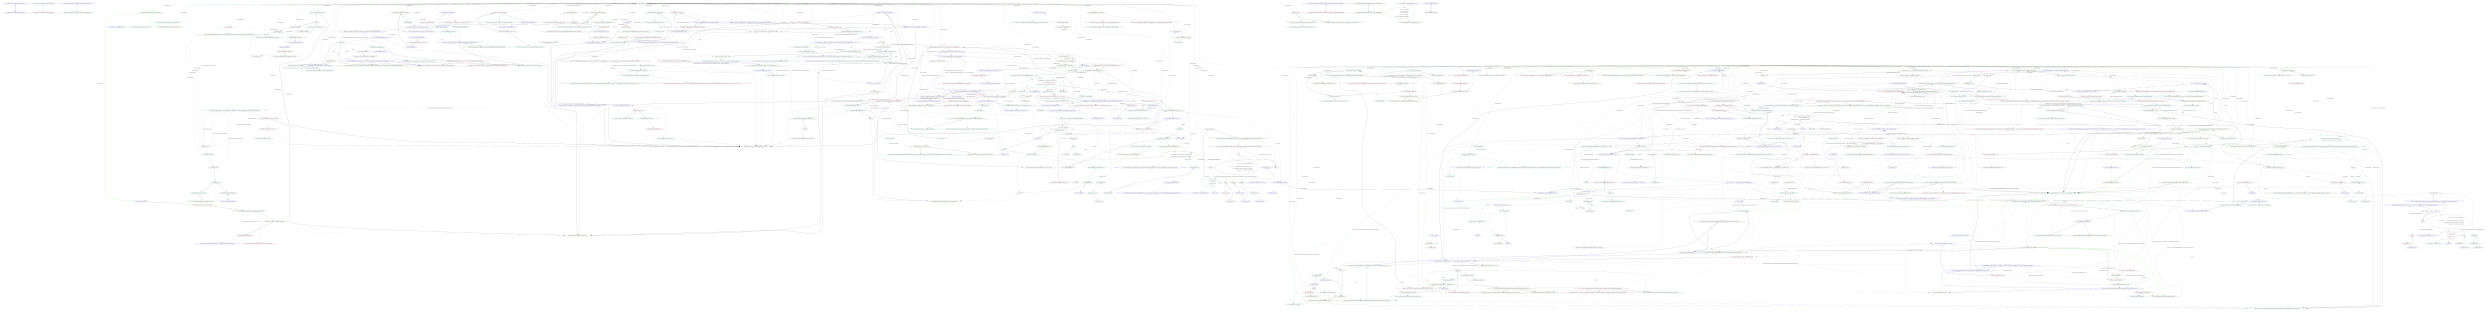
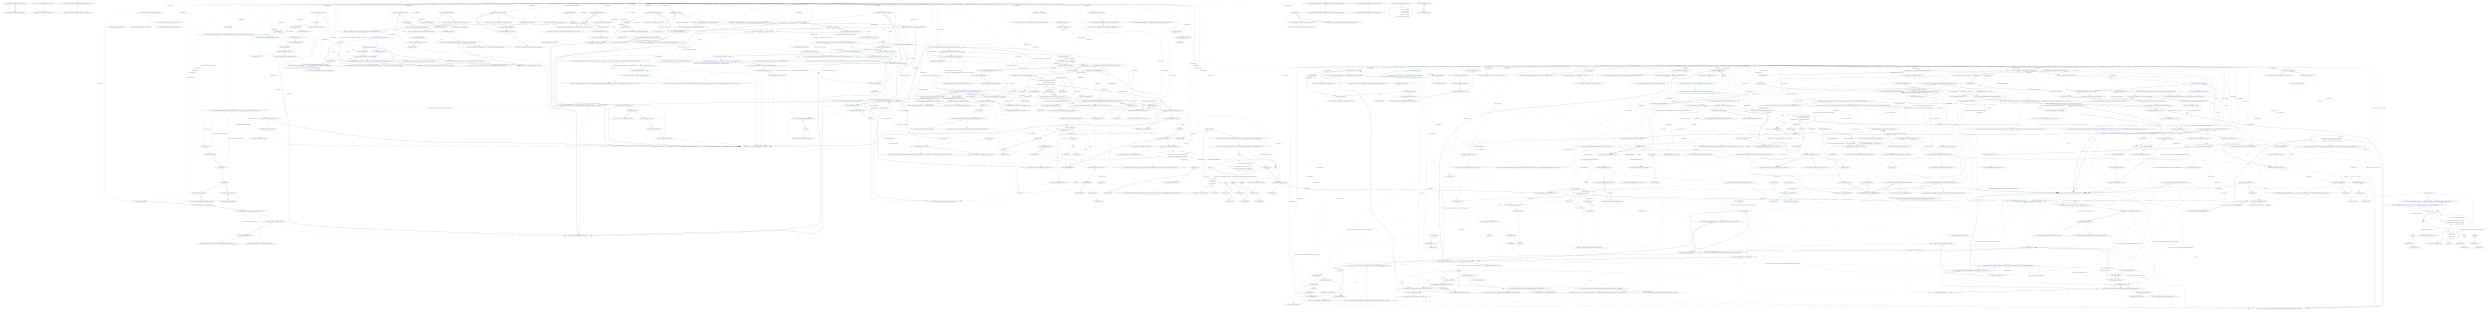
node "Exit Ninject.KernelBase.TypeIsSelfBindable(System.Type)": removed
